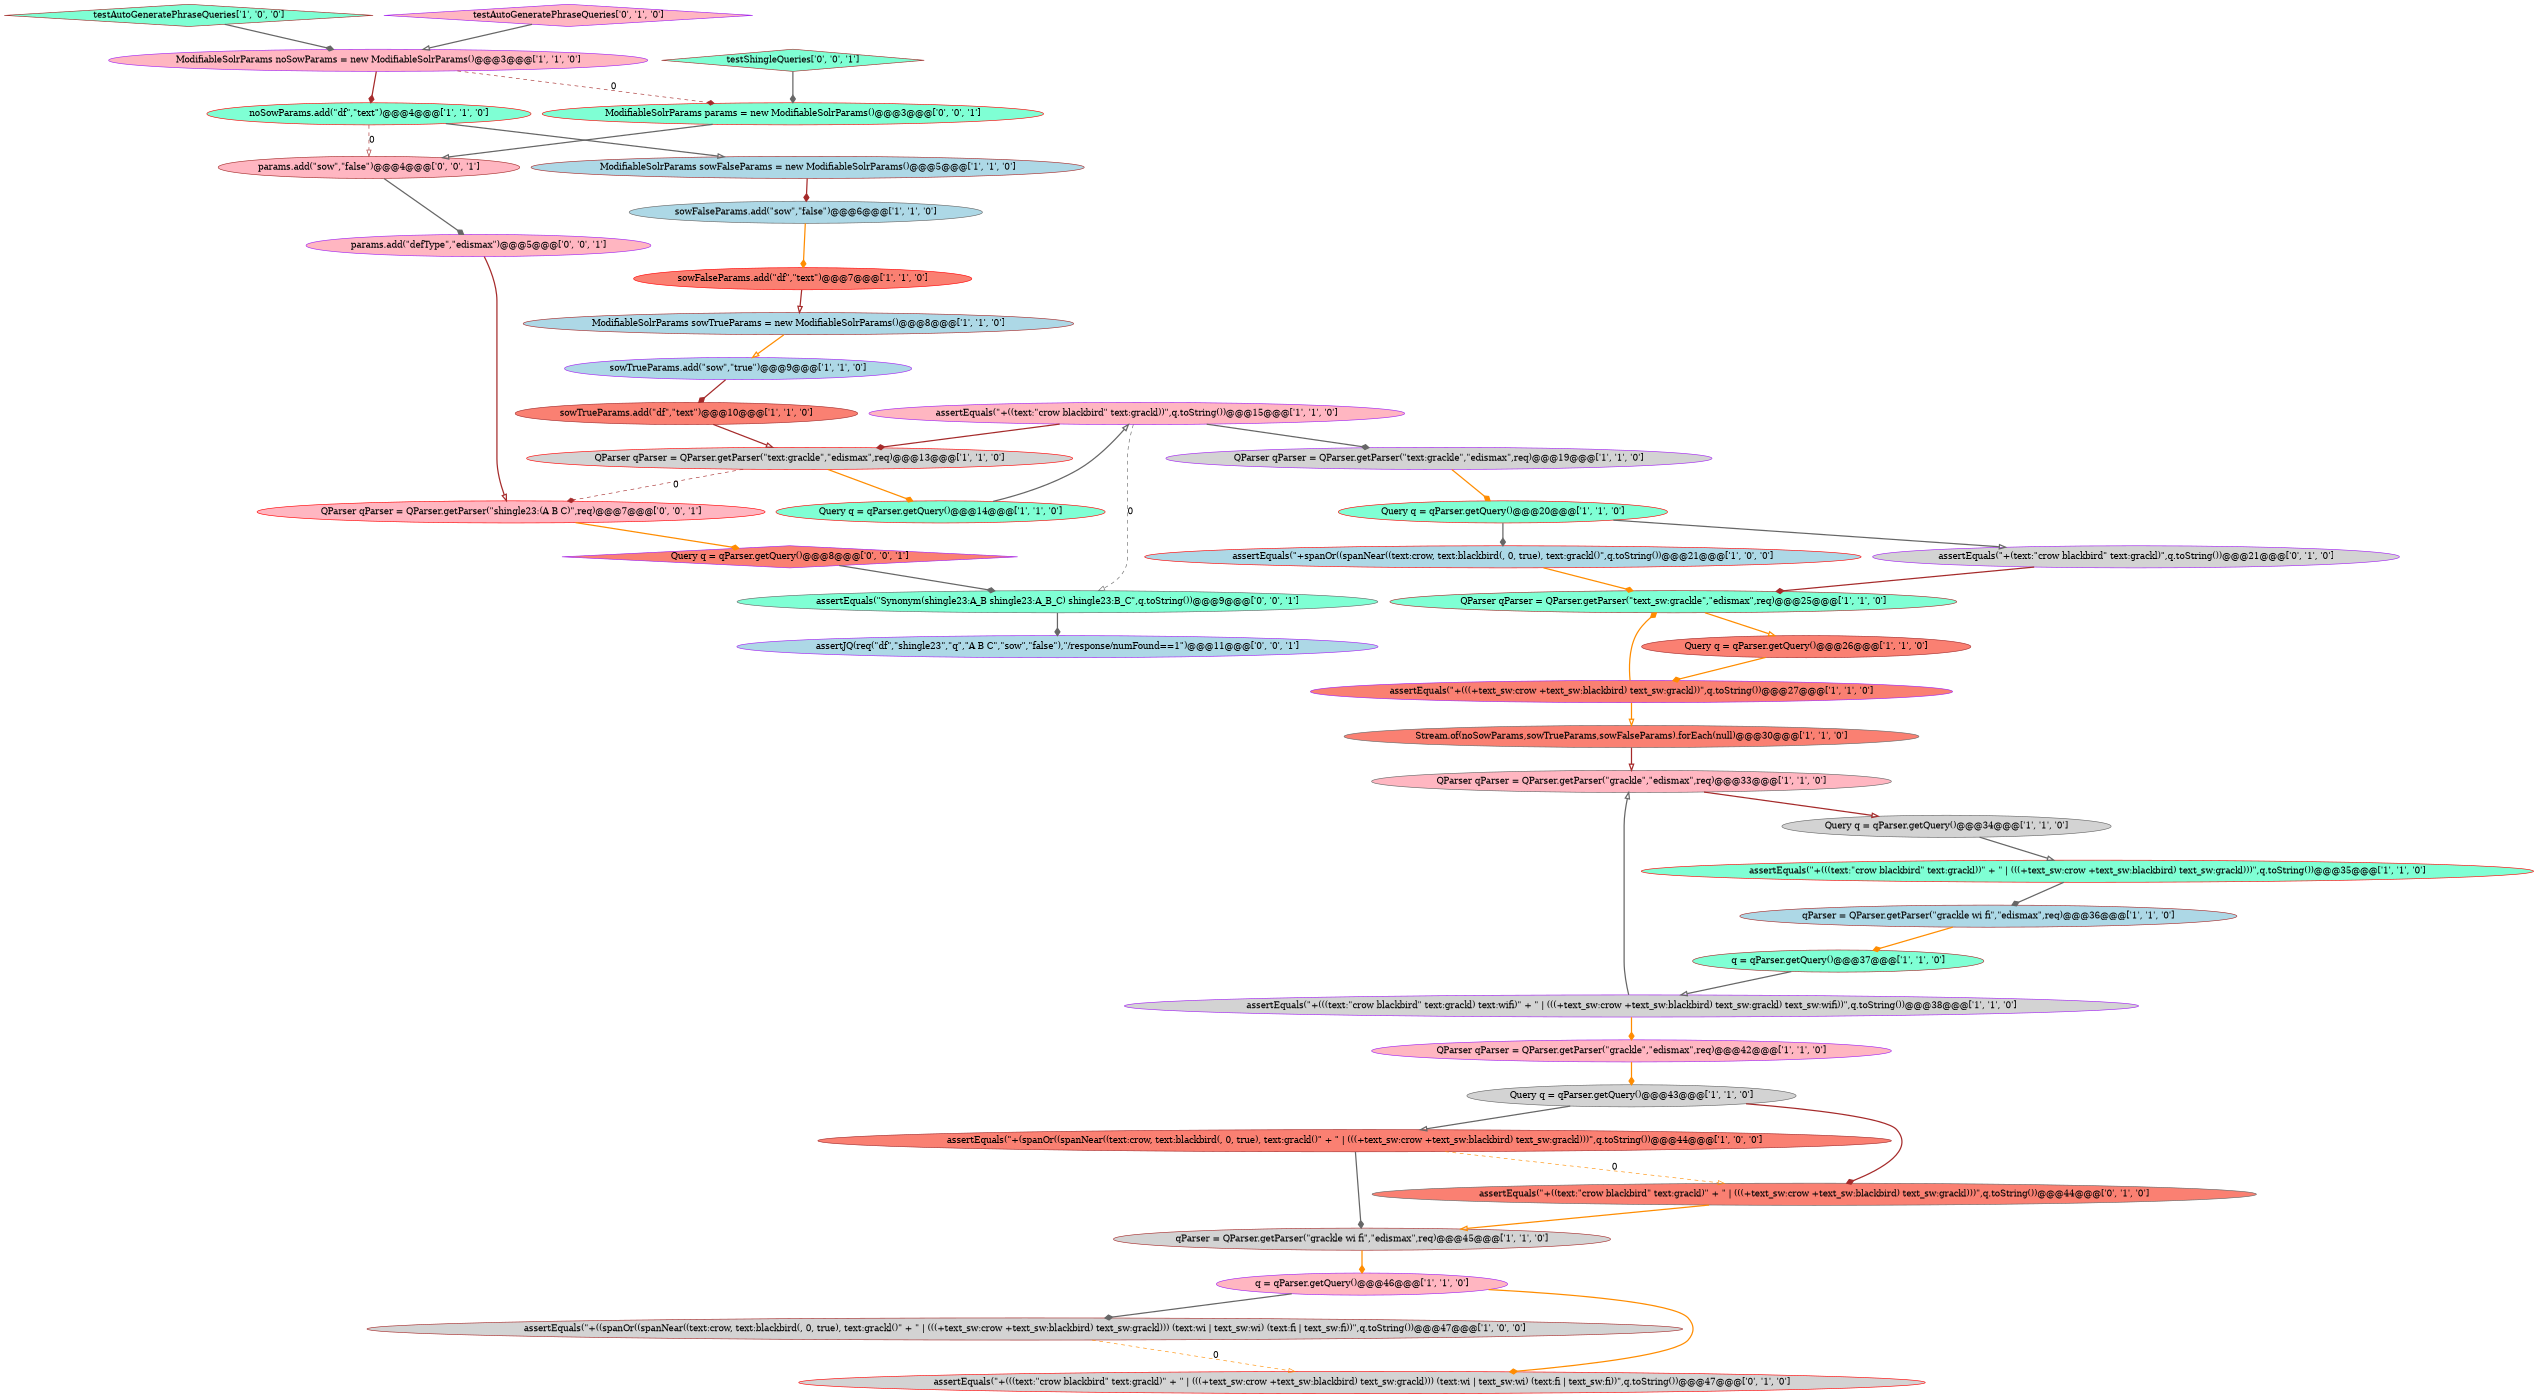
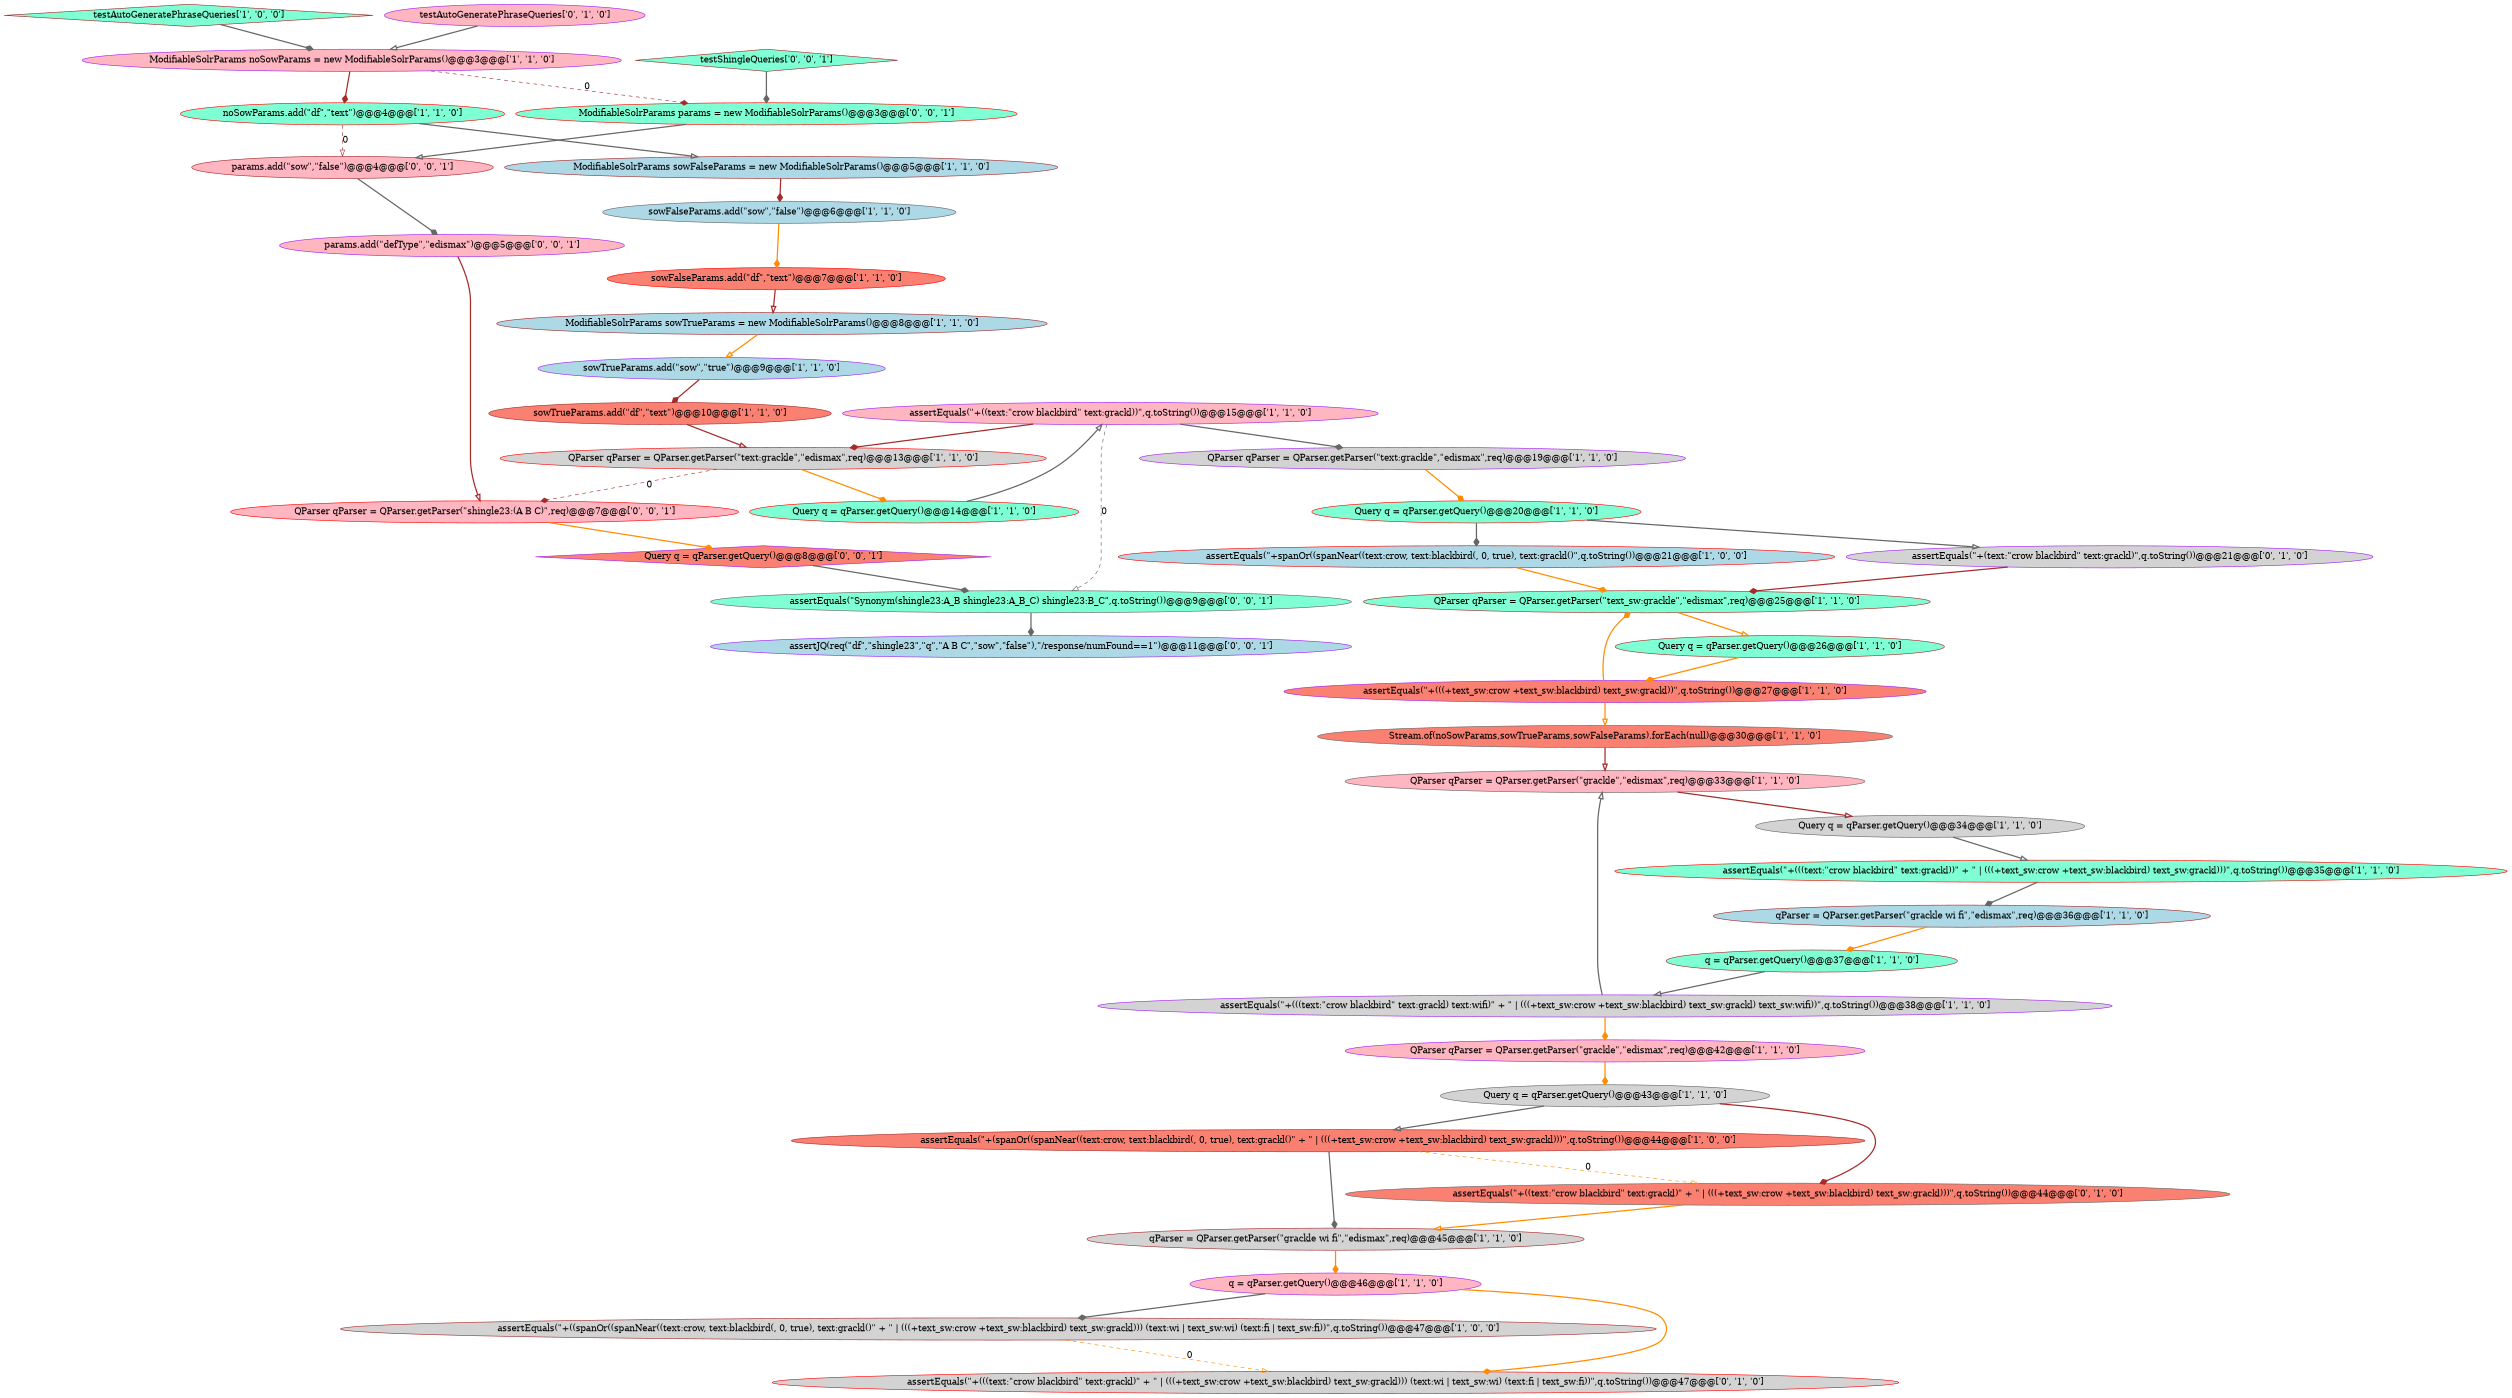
node "testAutoGeneratePhraseQueries['0', '1', '0']": shape diamond -> ellipse
node "Query q = qParser.getQuery()@@@26@@@['1', '1', '0']": fillcolor salmon -> aquamarine
